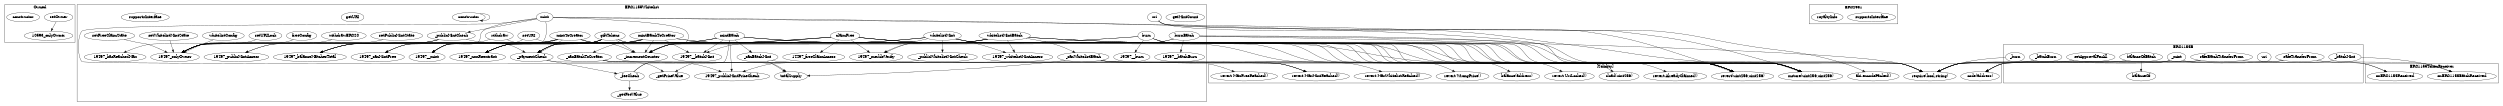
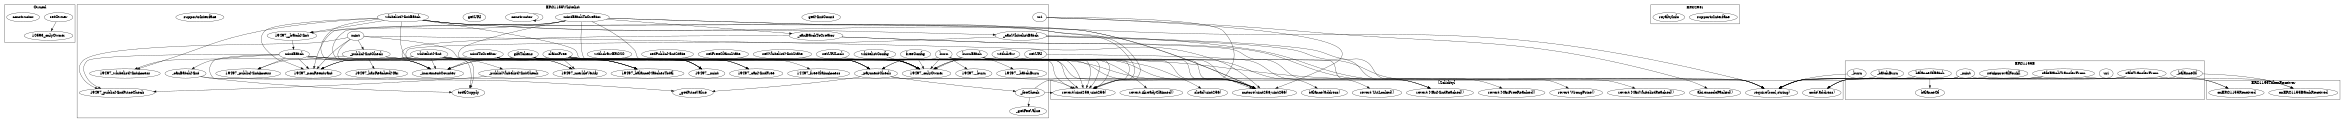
edge "mint" -> "revert(uint256,uint256)": now "_paymentCheck" -> "revert(uint256,uint256)"
edge "mintBatch" -> "19497__batchMint": reversed
node "_batchMint": label "_batchMint" -> "_balanceOf"
